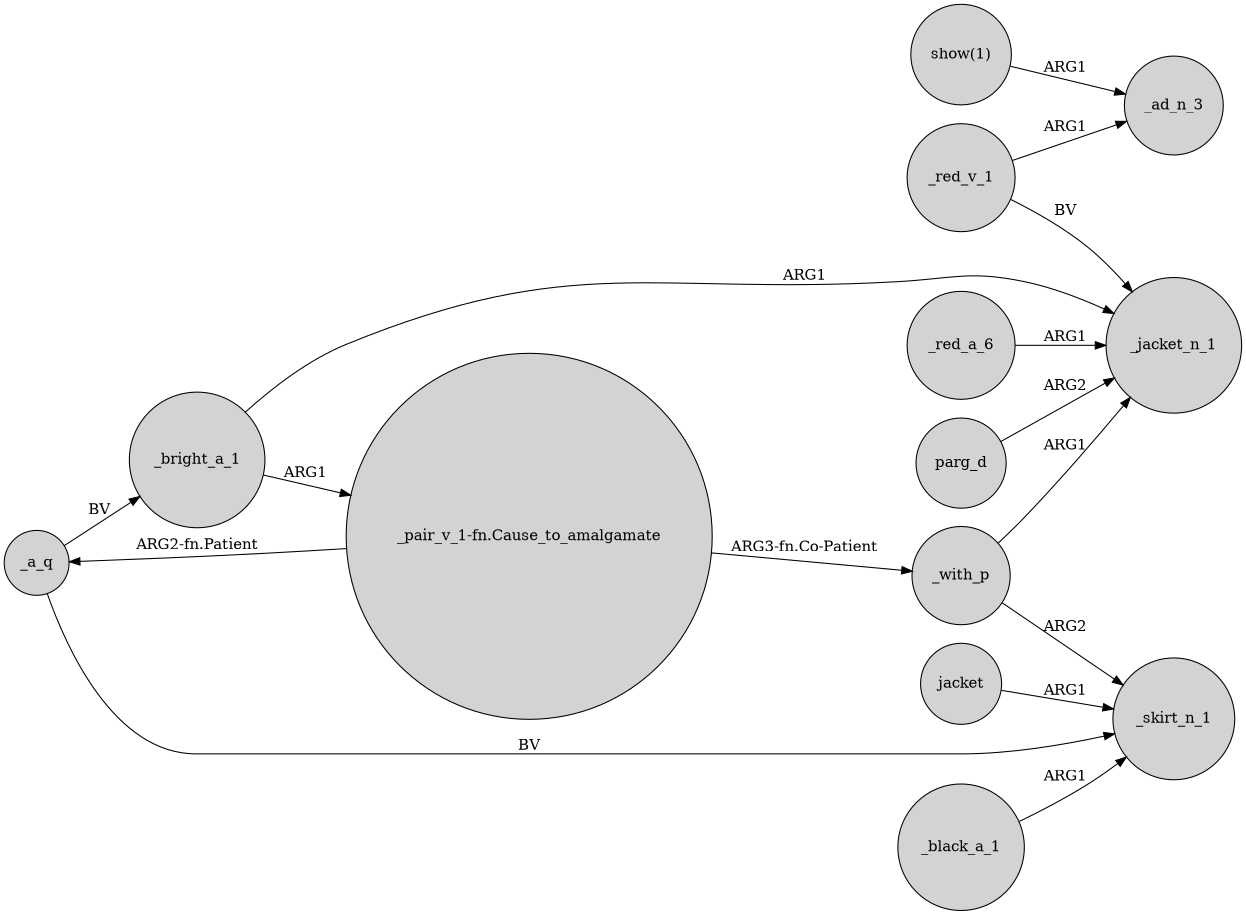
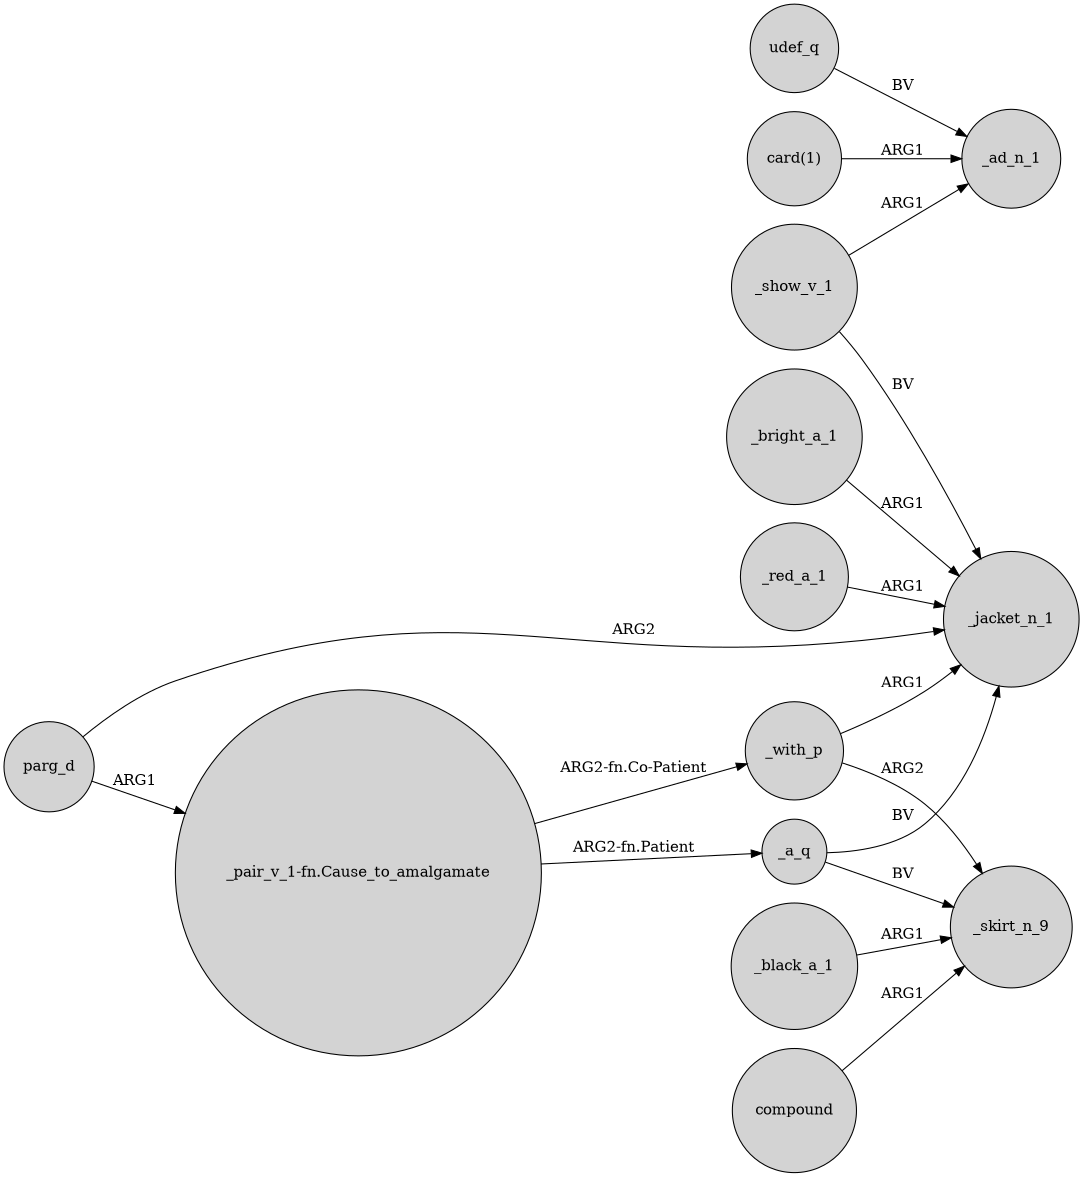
node "udef_q": added
node "show(1)": label "show(1)" -> "card(1)"
node "_ad_n_3": label "_ad_n_3" -> "_ad_n_1"
node "_red_v_1": label "_red_v_1" -> "_show_v_1"
node "_red_a_6": label "_red_a_6" -> "_red_a_1"
edge "_bright_a_1" -> "_pair_v_1-fn.Cause_to_amalgamate": now "parg_d" -> "_pair_v_1-fn.Cause_to_amalgamate"
edge "_a_q" -> "_bright_a_1": now "_a_q" -> "_jacket_n_1"
edge "_pair_v_1-fn.Cause_to_amalgamate" -> "_with_p": label "ARG3-fn.Co-Patient" -> "ARG2-fn.Co-Patient"
node "jacket": label "jacket" -> "compound"
node "_skirt_n_1": label "_skirt_n_1" -> "_skirt_n_9"
